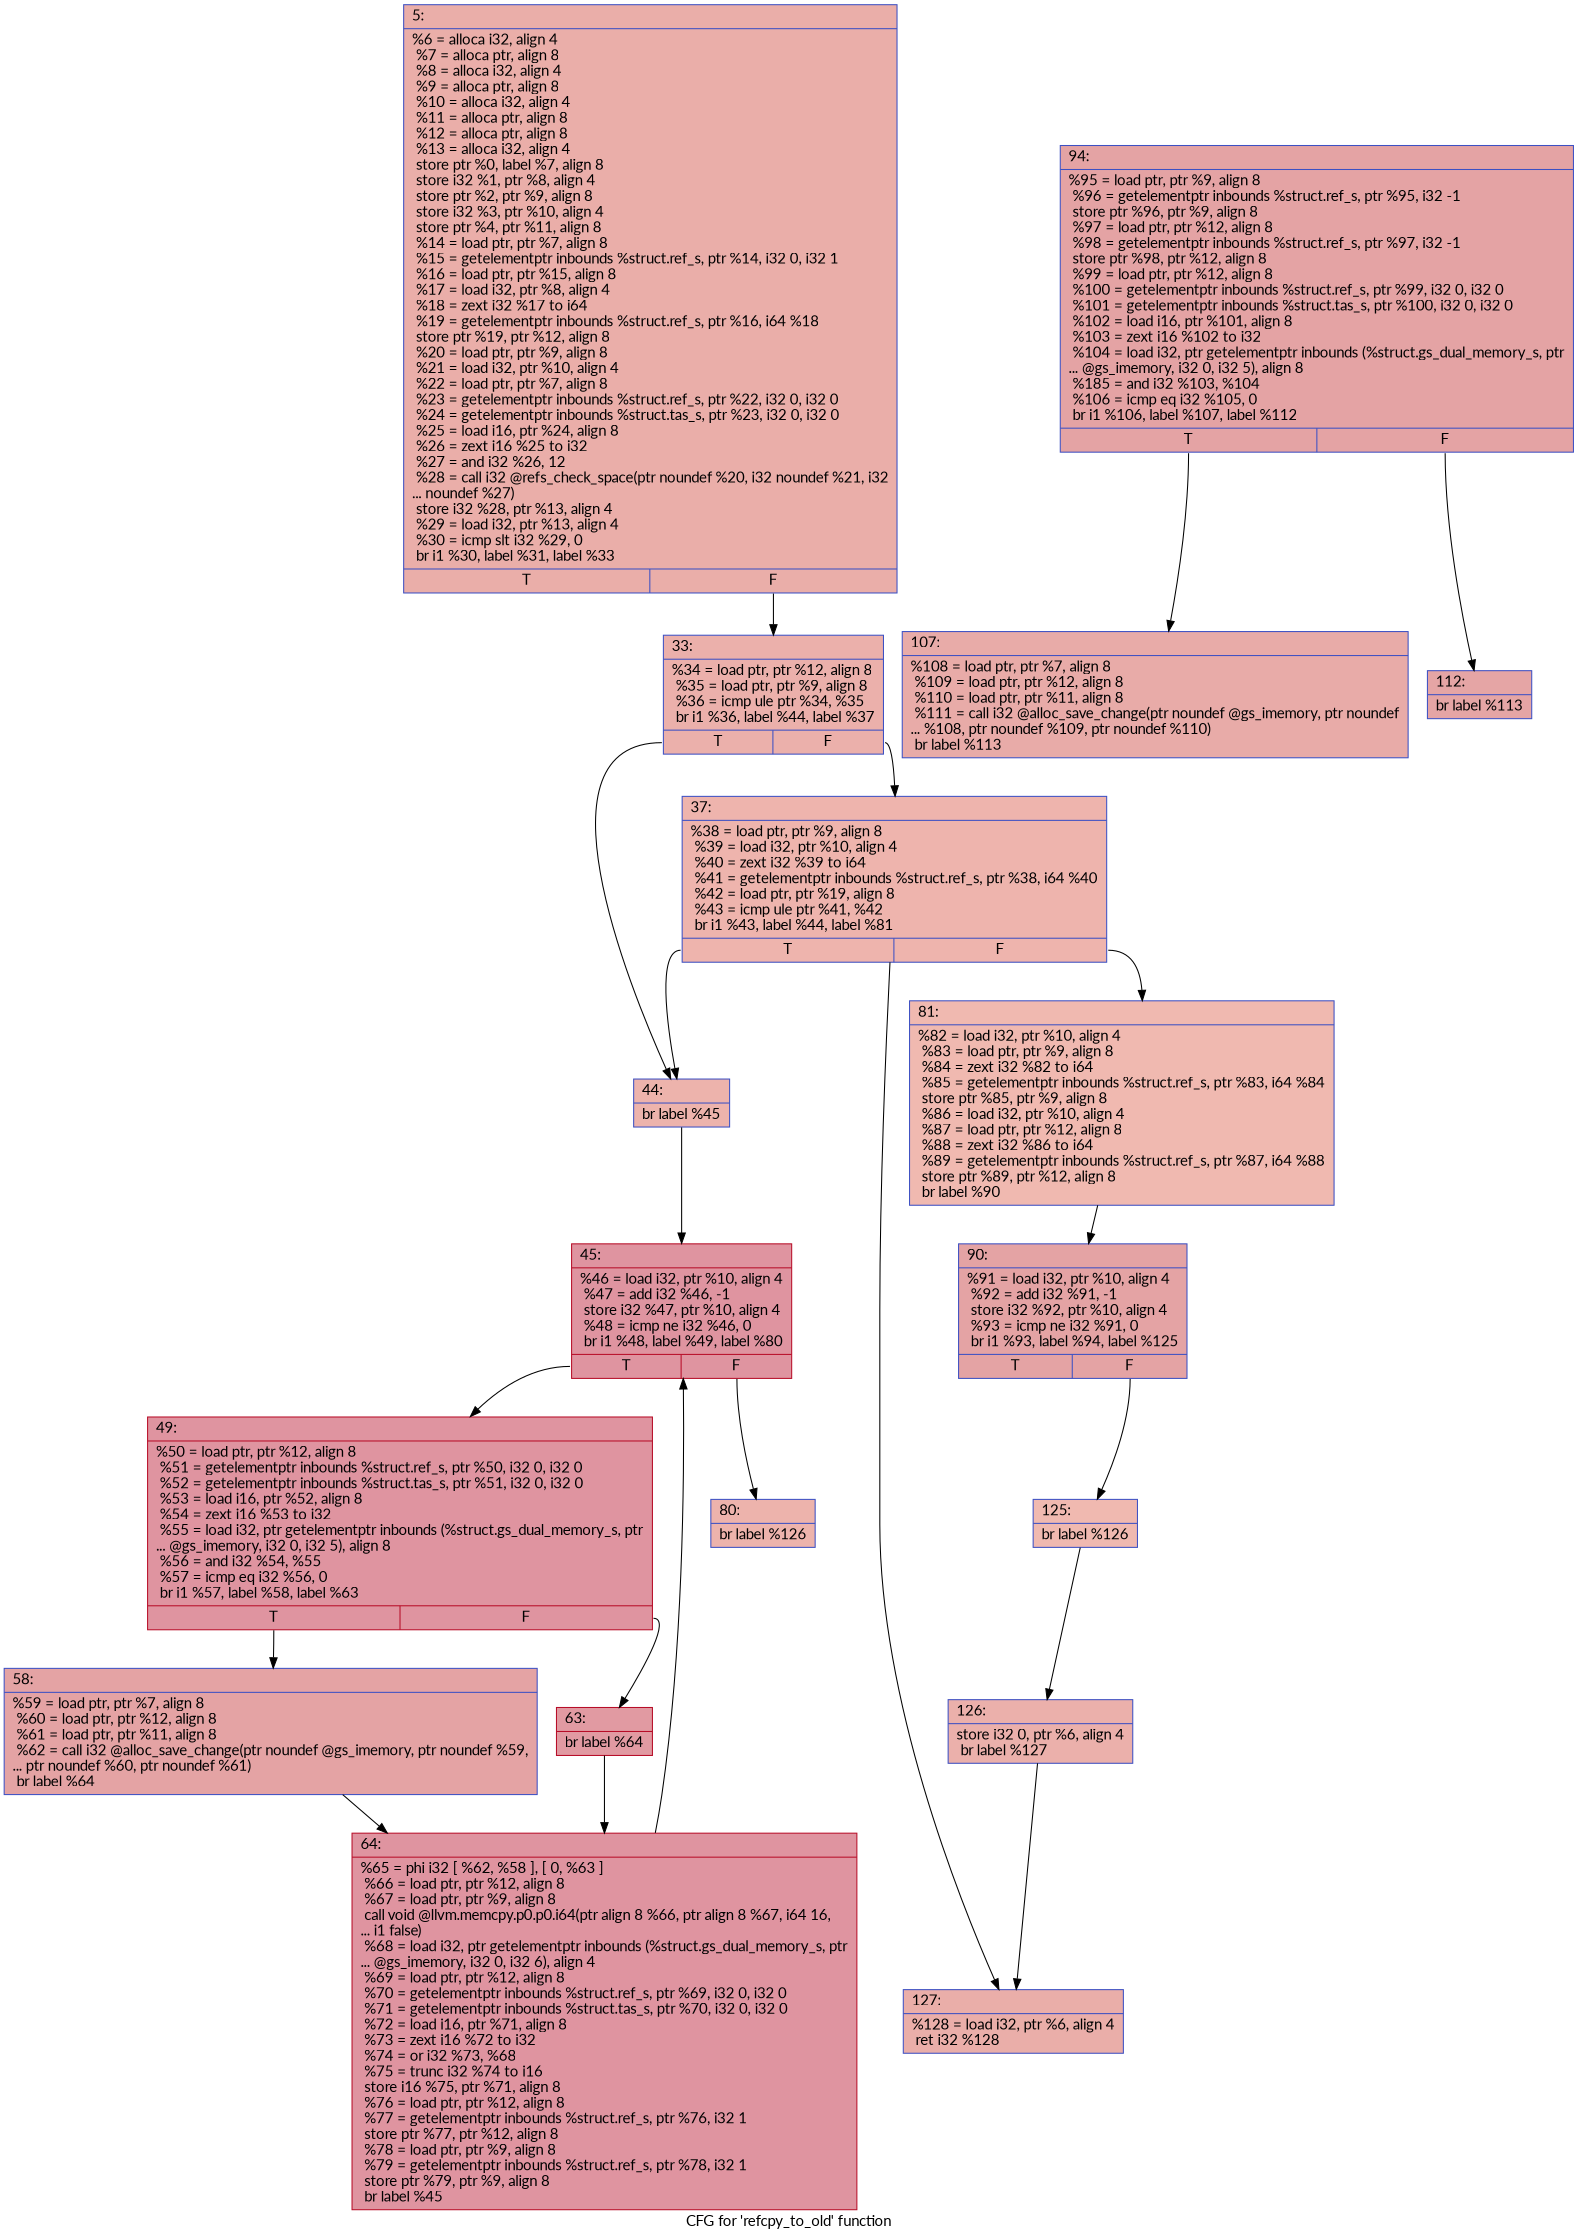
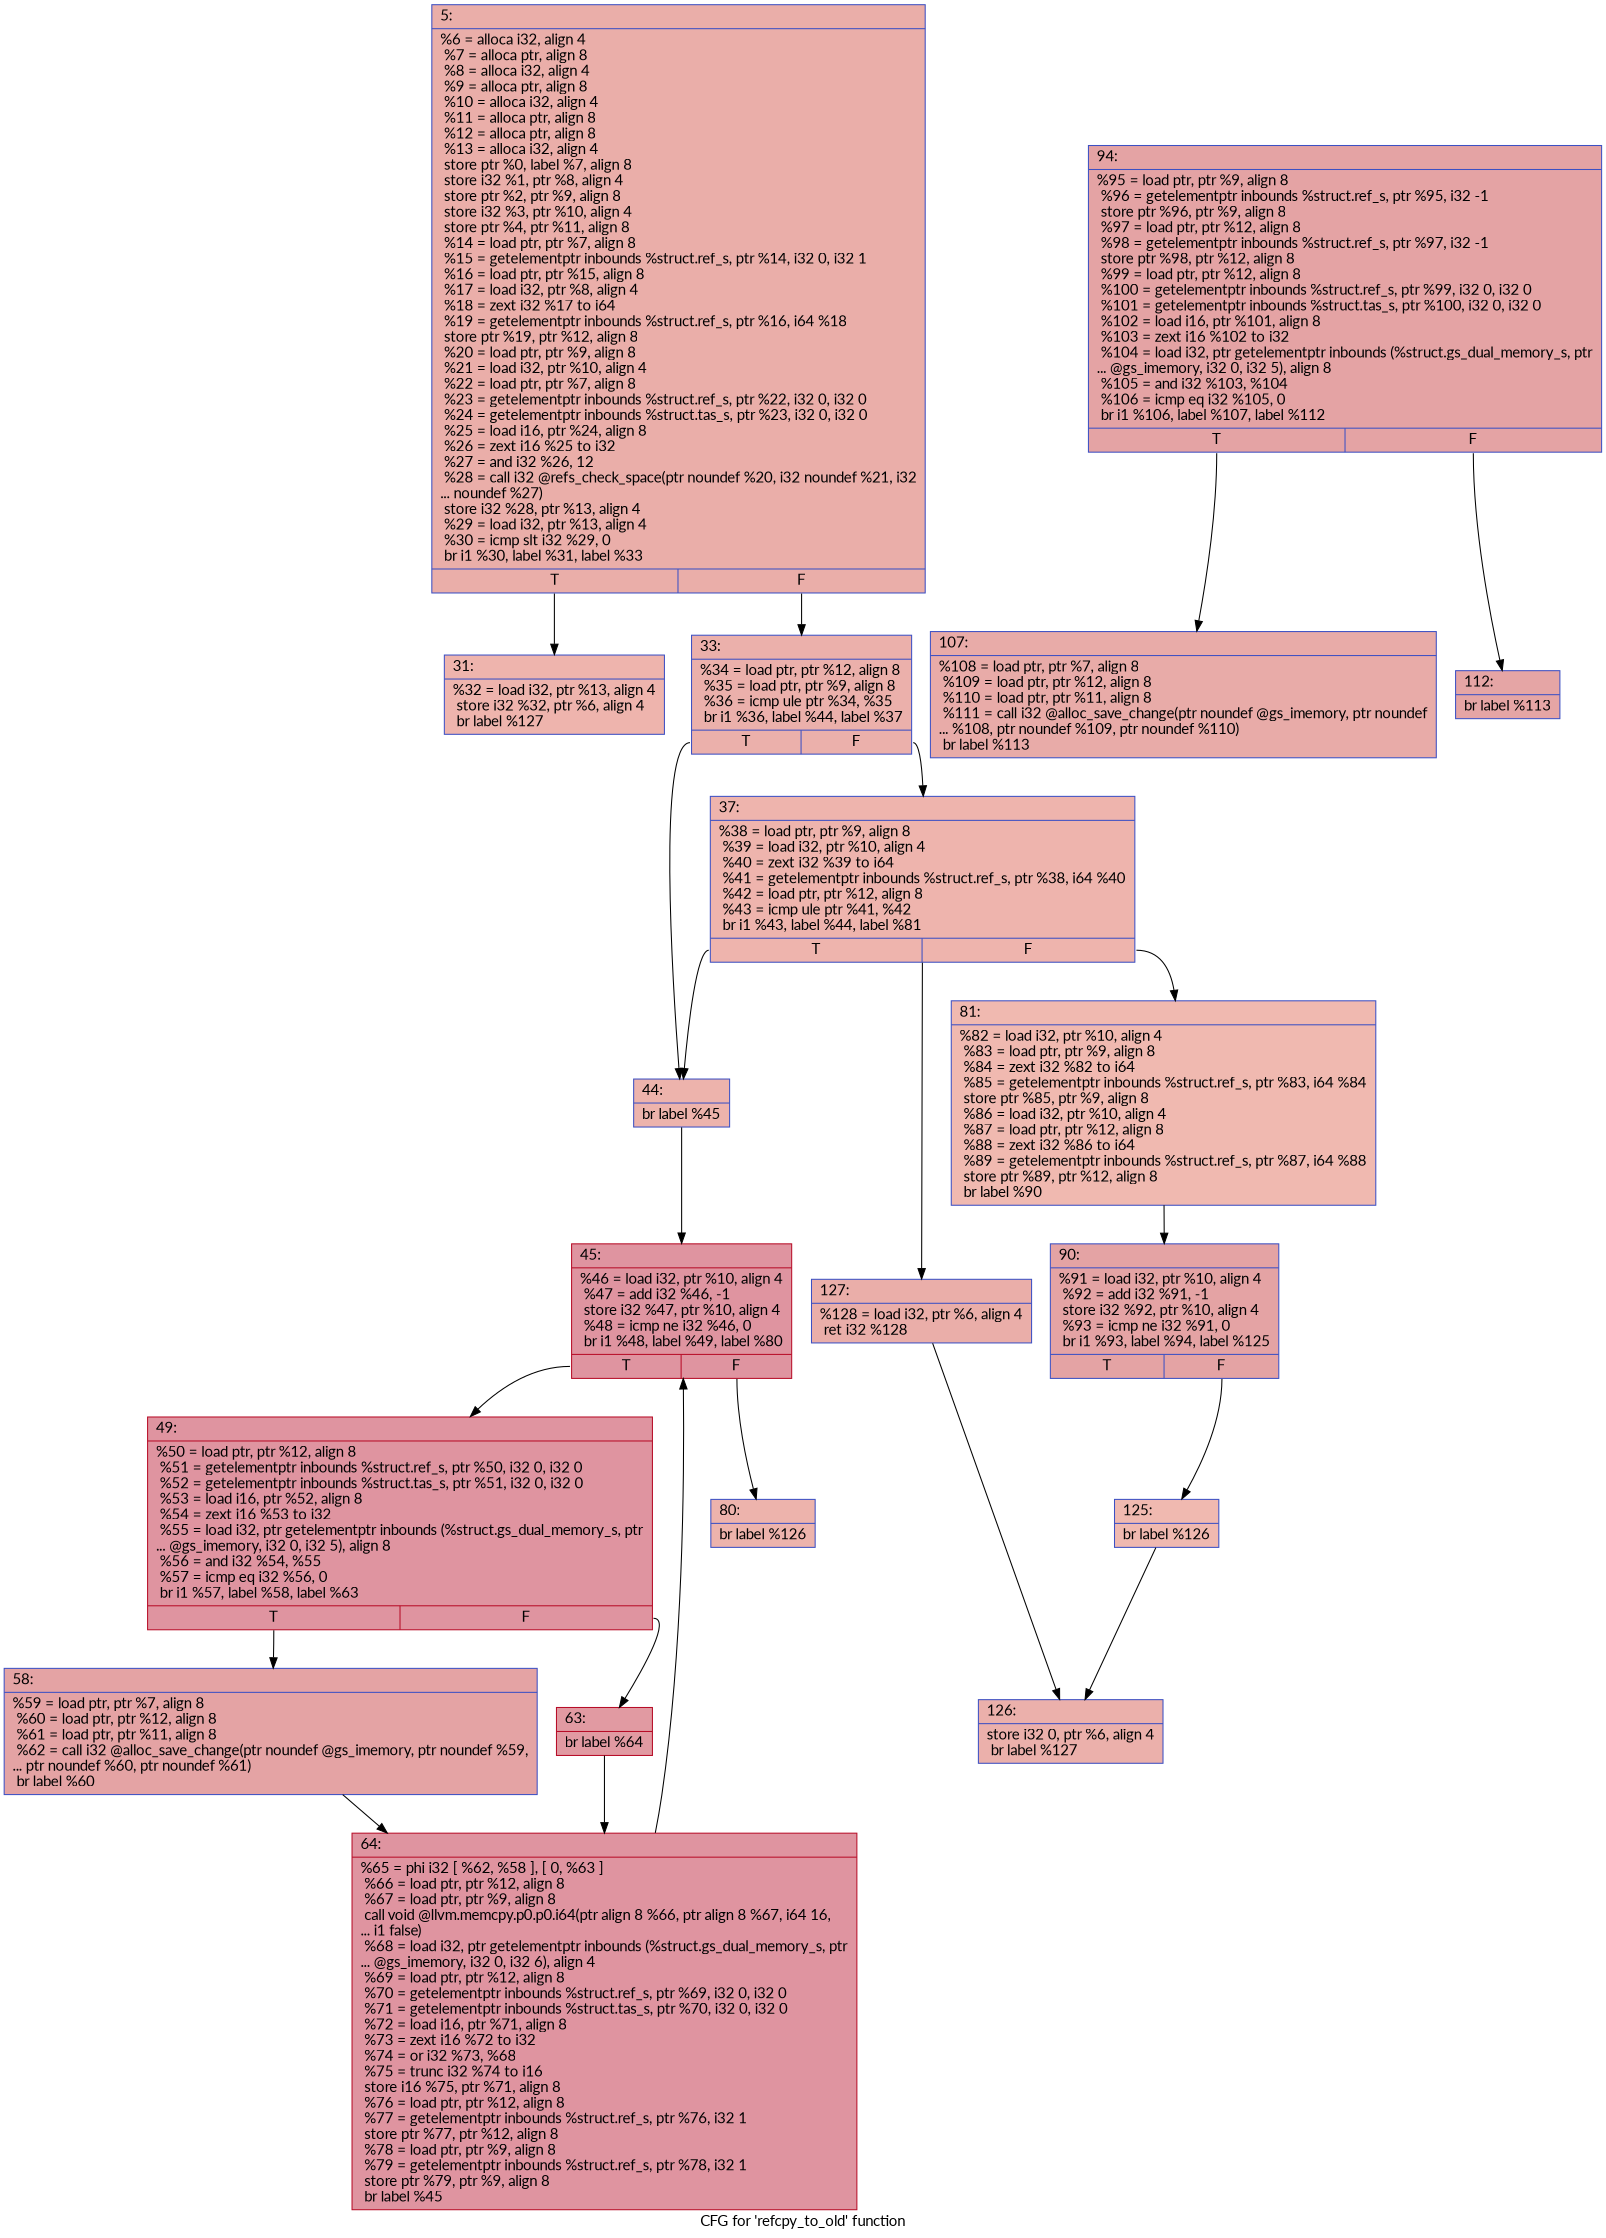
node "94:": text "%185 = and i32 %103, %104" -> "%105 = and i32 %103, %104"
node "31:": added
node "37:": text "%42 = load ptr, ptr %19, align 8" -> "%42 = load ptr, ptr %12, align 8"
node "58:": text "br label %64" -> "br label %60"
edge "126:" -> "127:": reversed
